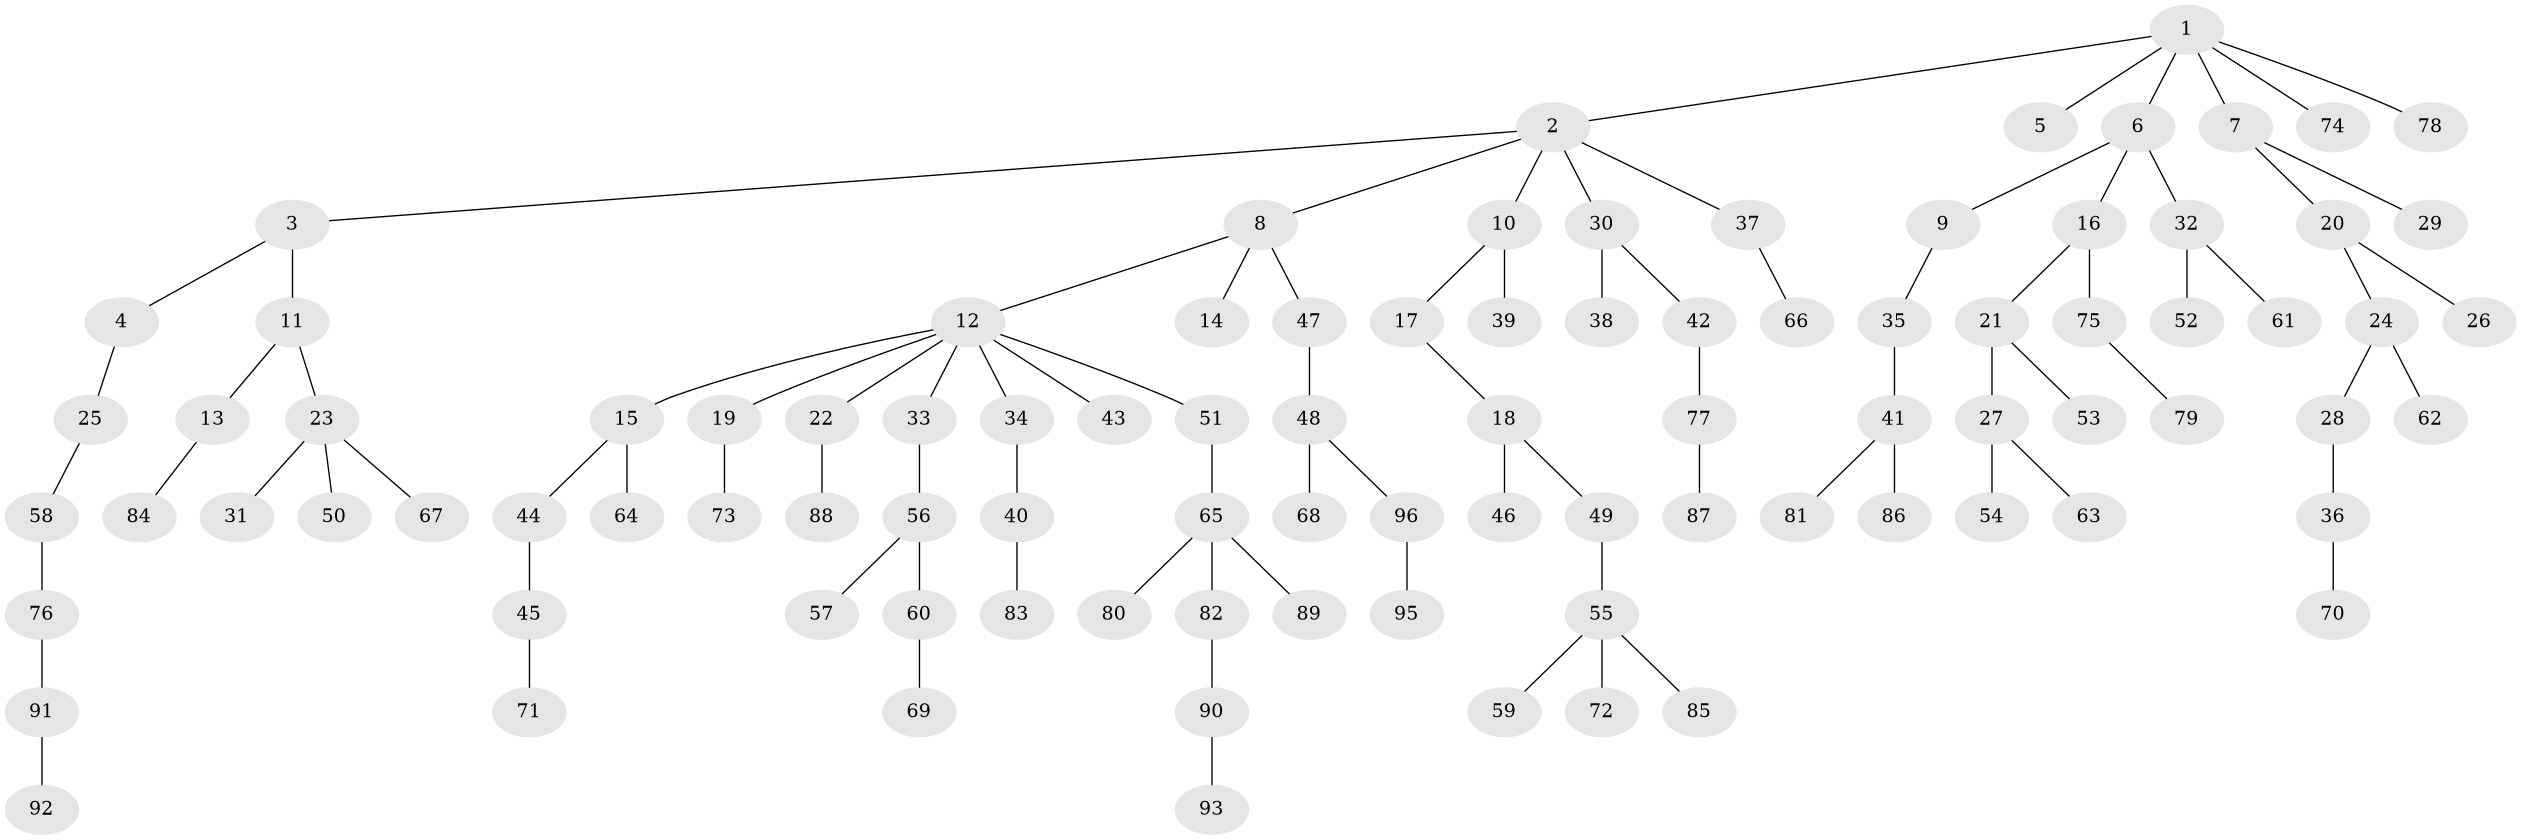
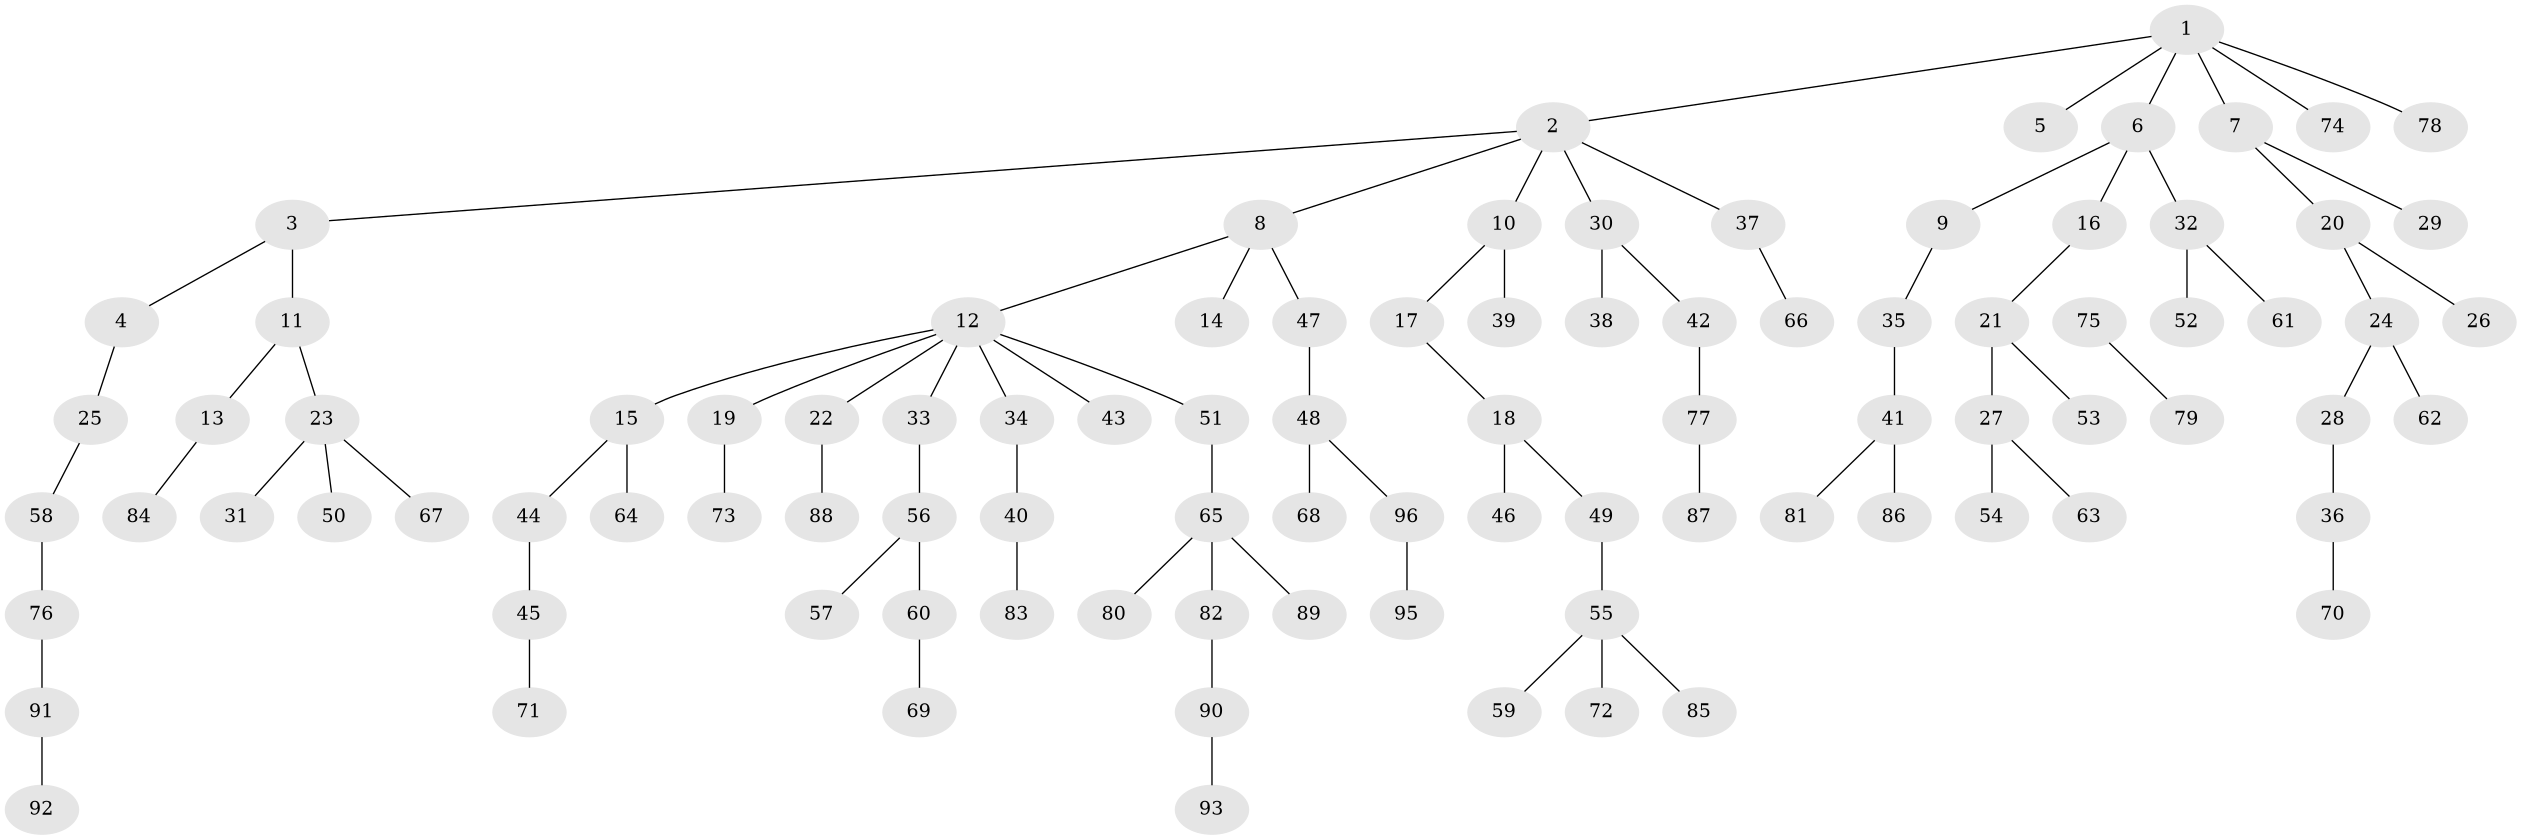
edge "16" -- "75": removed
